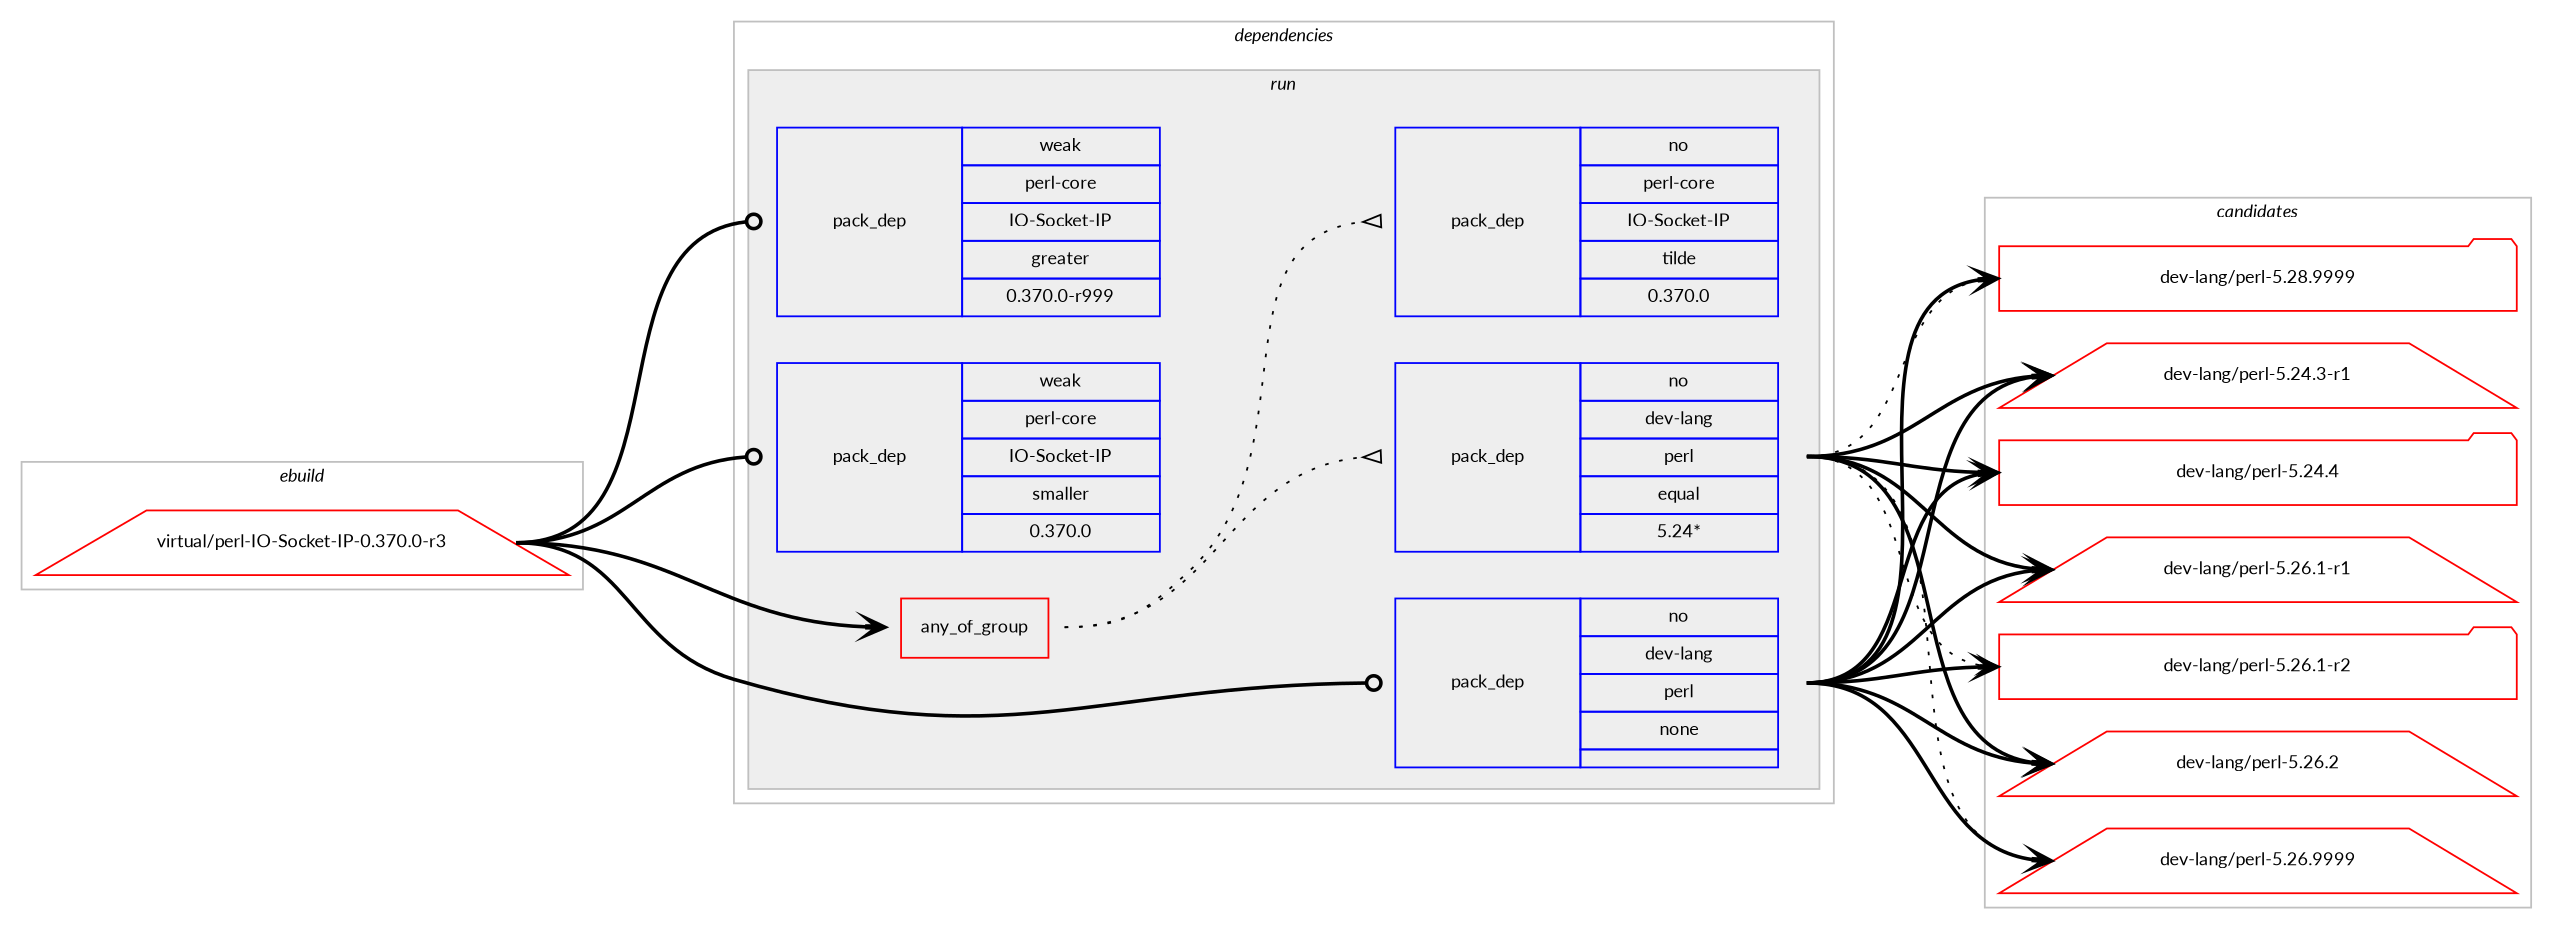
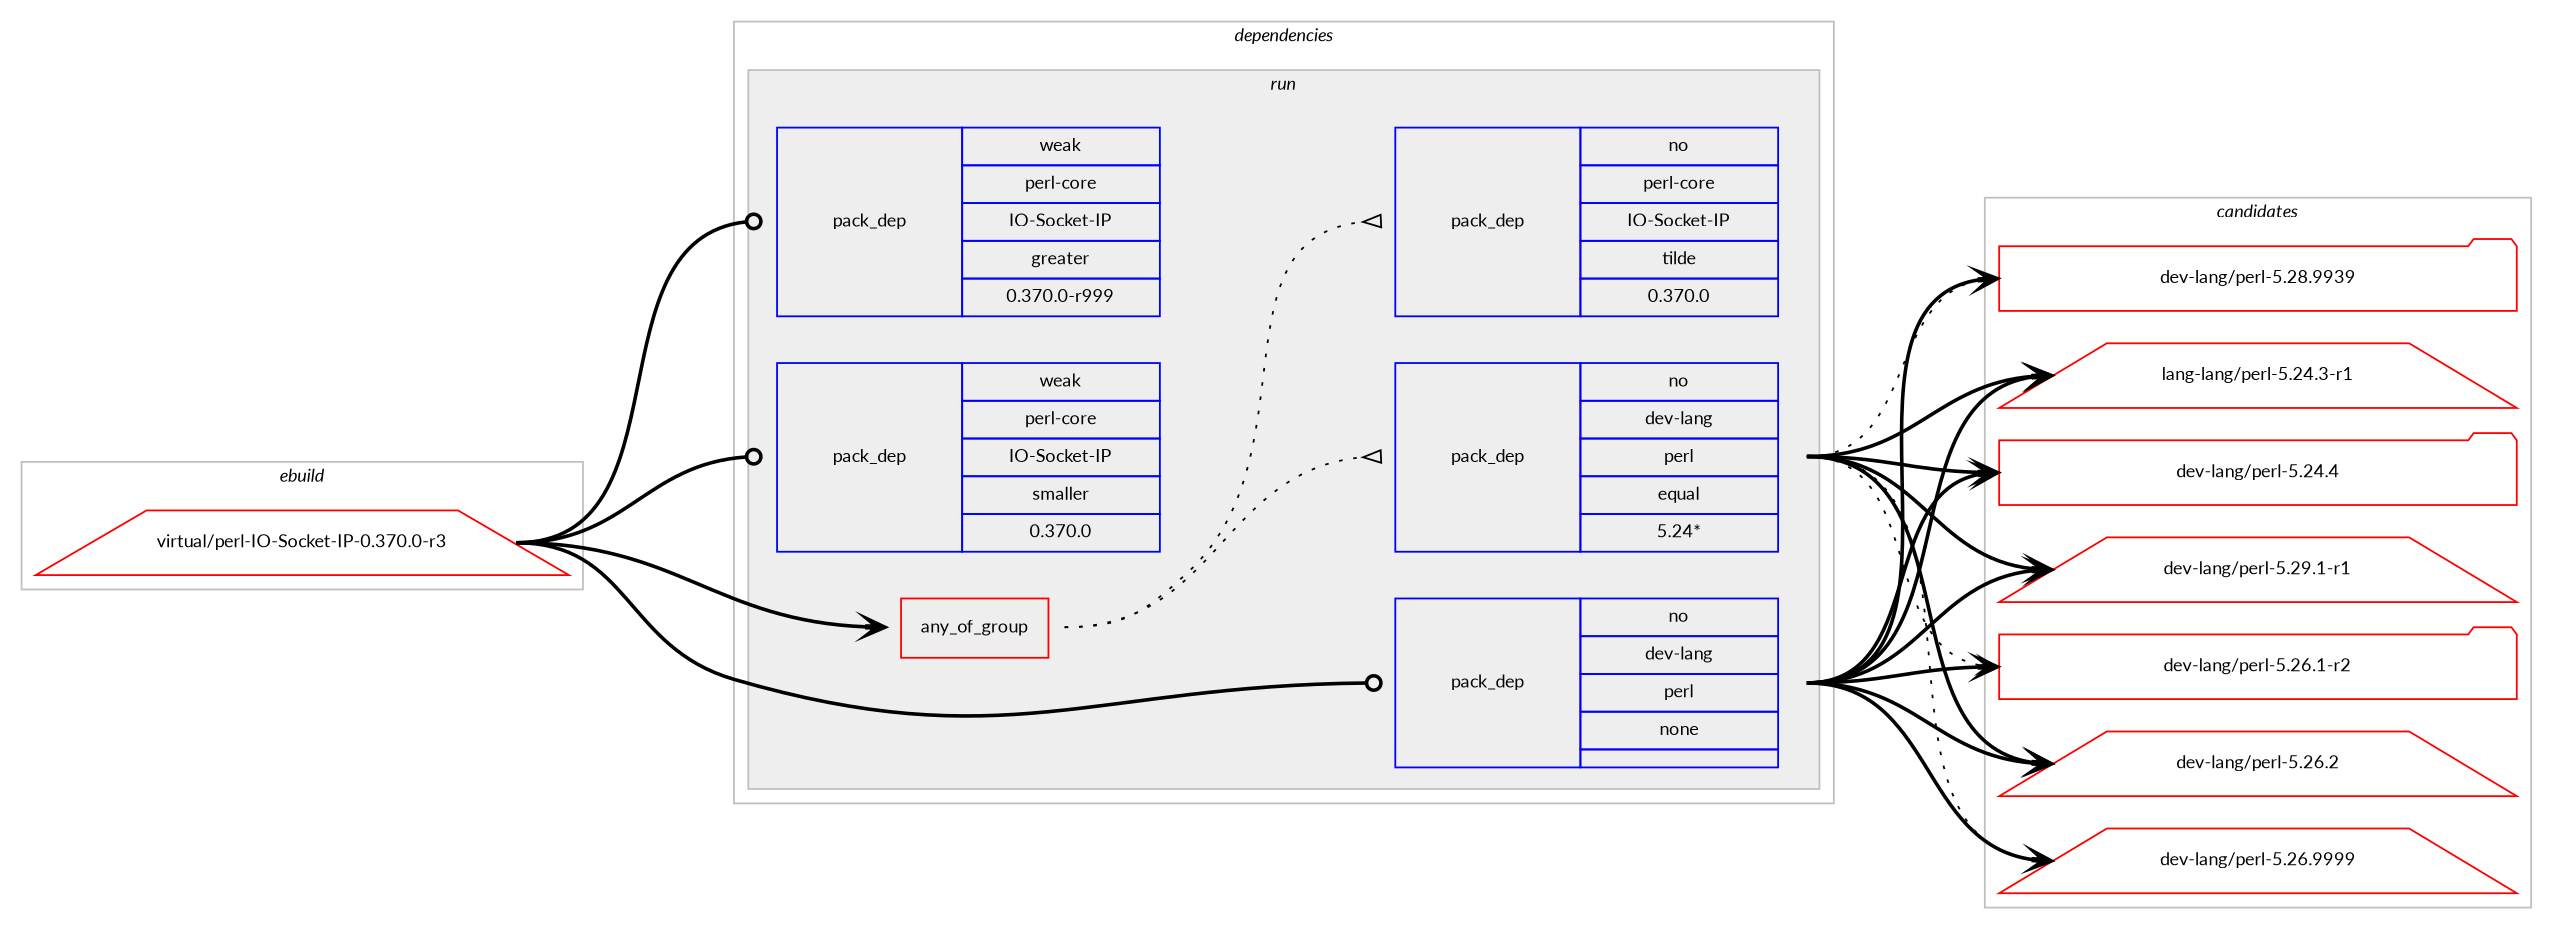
node "dev-lang/perl-5.28.9999": label "dev-lang/perl-5.28.9999" -> "dev-lang/perl-5.28.9939"
node "dev-lang/perl-5.24.3-r1": label "dev-lang/perl-5.24.3-r1" -> "lang-lang/perl-5.24.3-r1"
node "dev-lang/perl-5.26.1-r1": label "dev-lang/perl-5.26.1-r1" -> "dev-lang/perl-5.29.1-r1"
